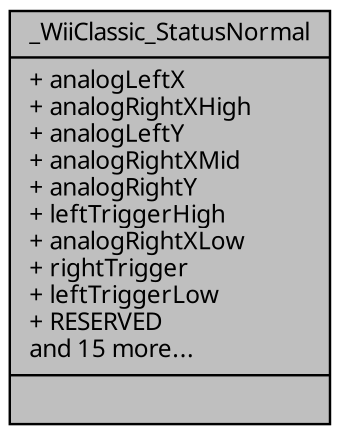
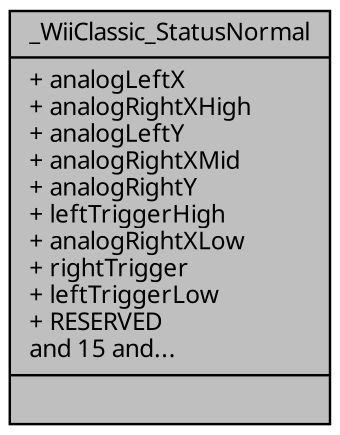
node "_WiiClassic_StatusNormal": text "and 15 more..." -> "and 15 and..."
